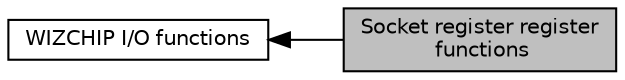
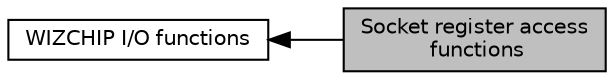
node "Socket register register functions": label "Socket register register functions" -> "Socket register access functions"
